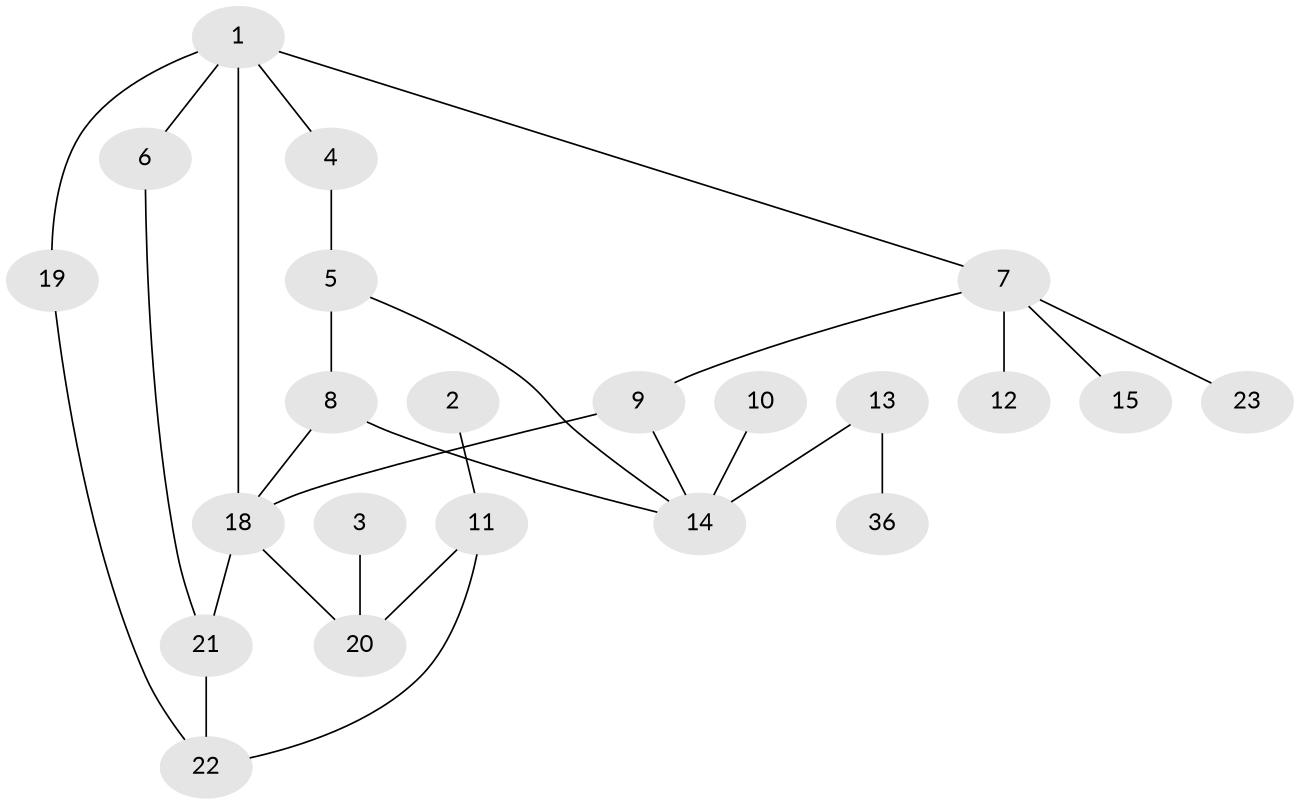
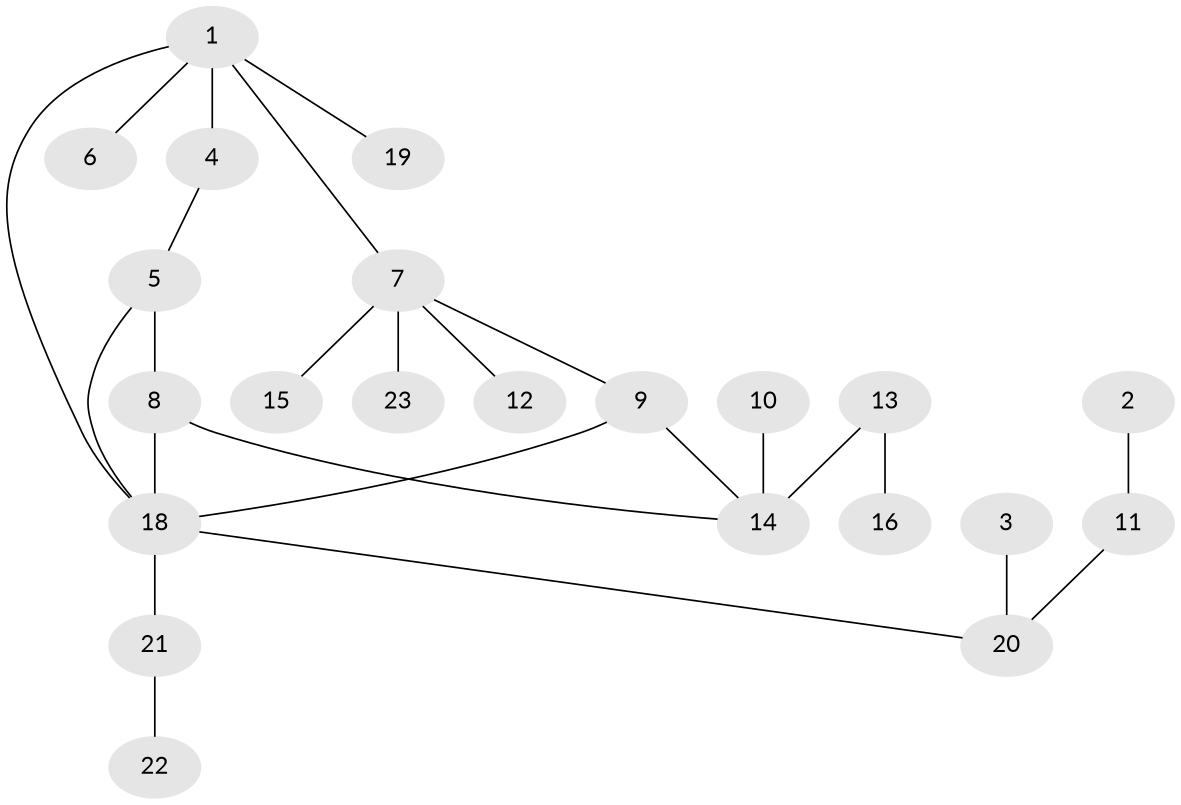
edge "5" -- "14": now "5" -- "18"
edge "6" -- "21": removed
node "36": label "36" -> "16"
edge "19" -- "22": removed
edge "11" -- "22": removed
